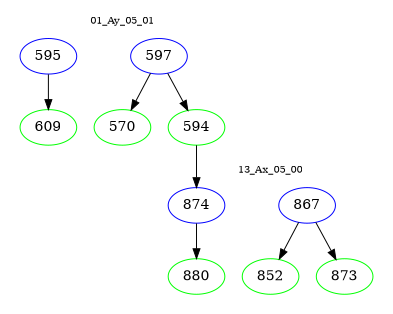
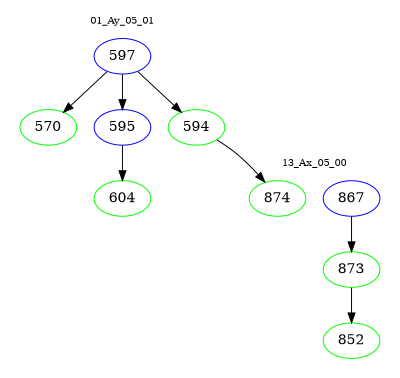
edge "597" -> "595": added
node "609": label "609" -> "604"
node "874": color blue -> green
edge "867" -> "852": now "873" -> "852"
node "880": removed
